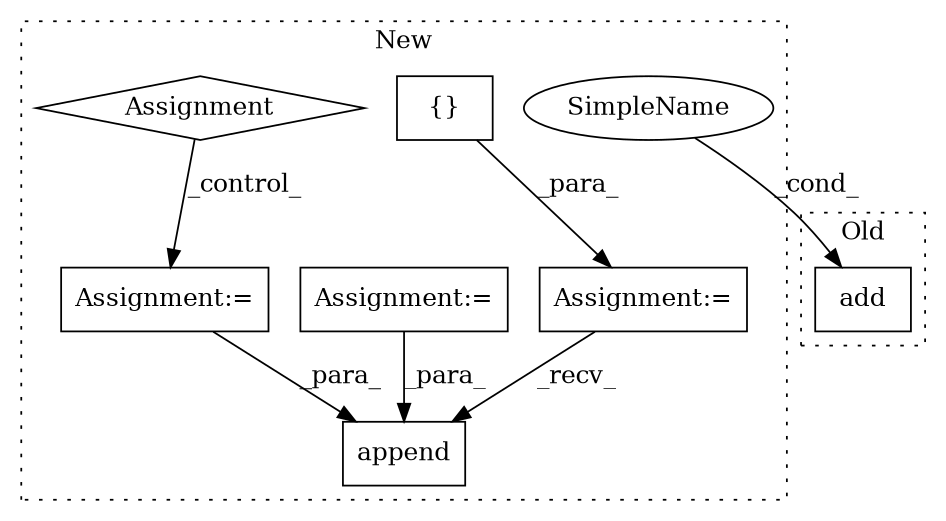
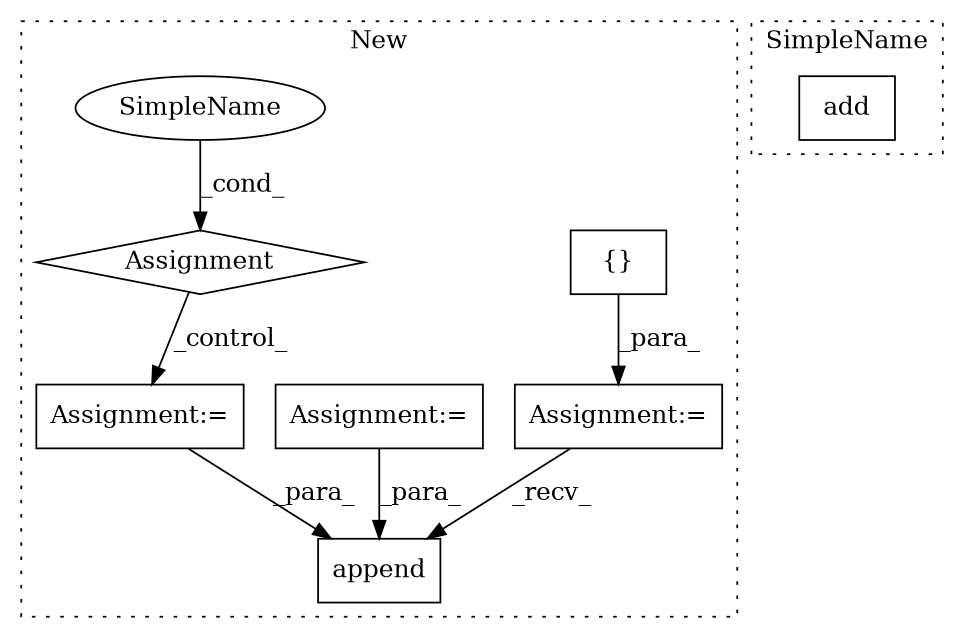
edge "SimpleName" -> "add": now "SimpleName" -> "Assignment"
cluster "Old": label "Old" -> "SimpleName"
